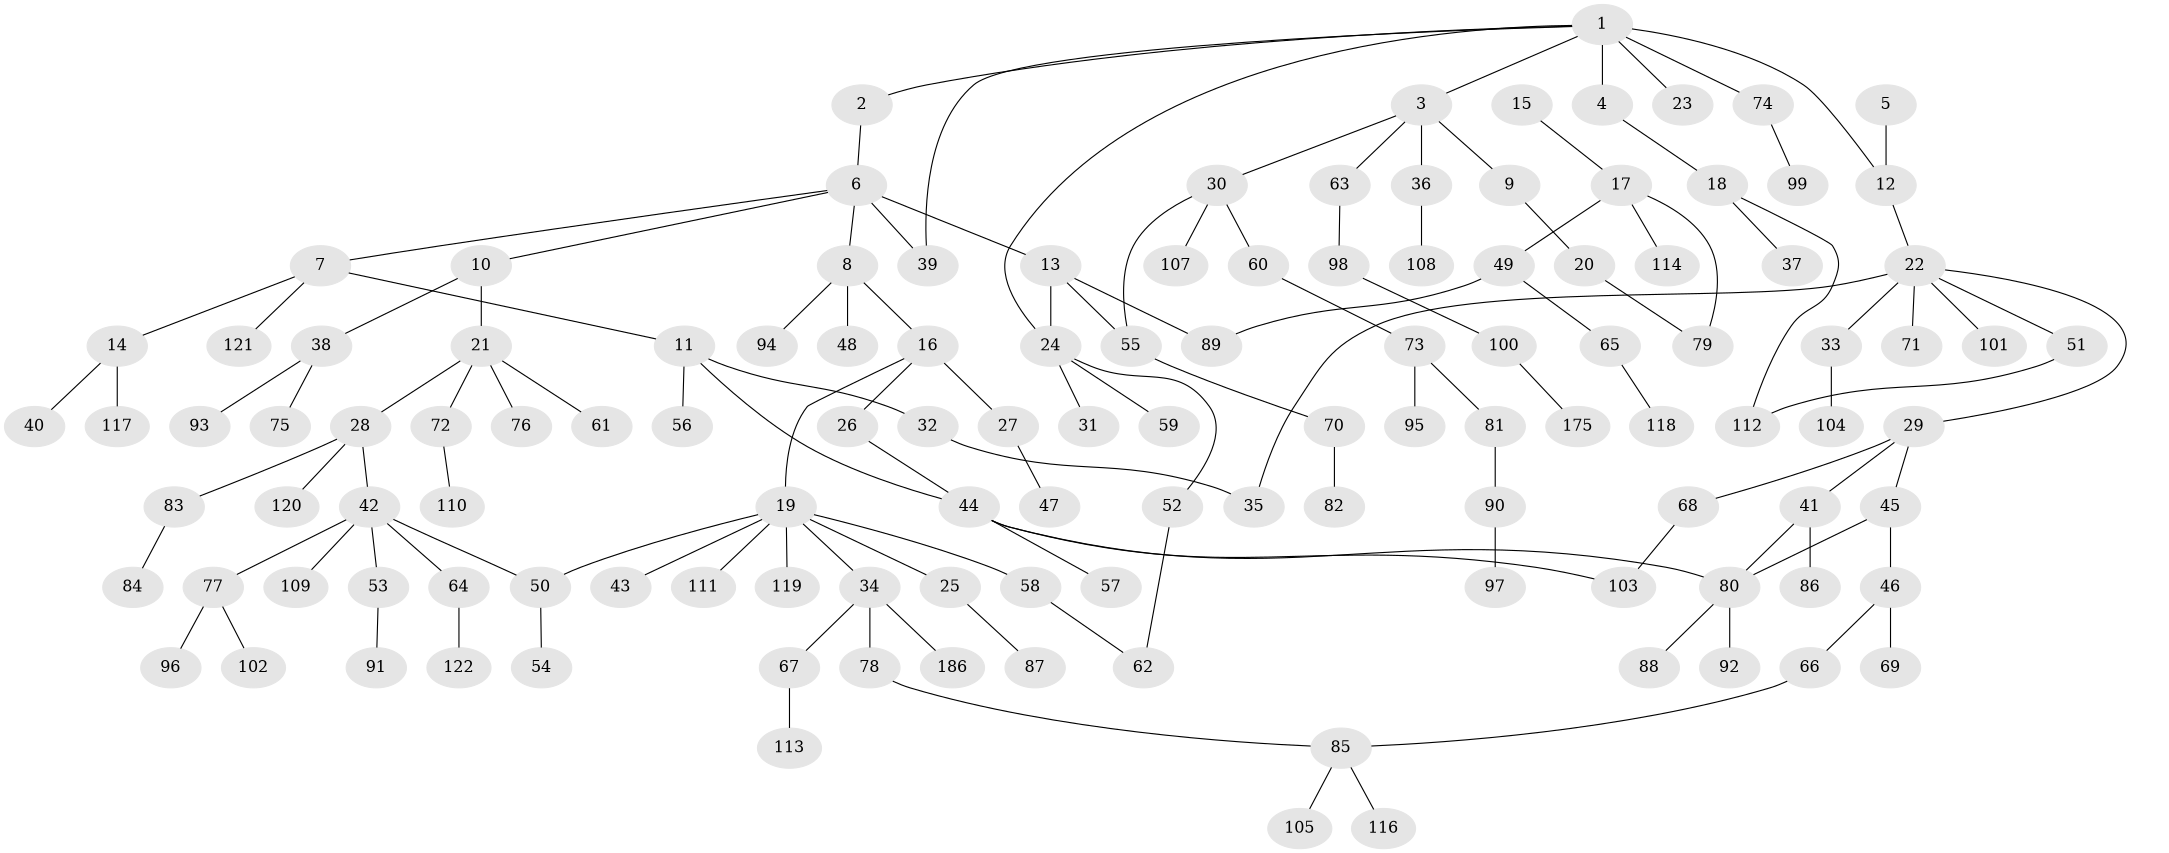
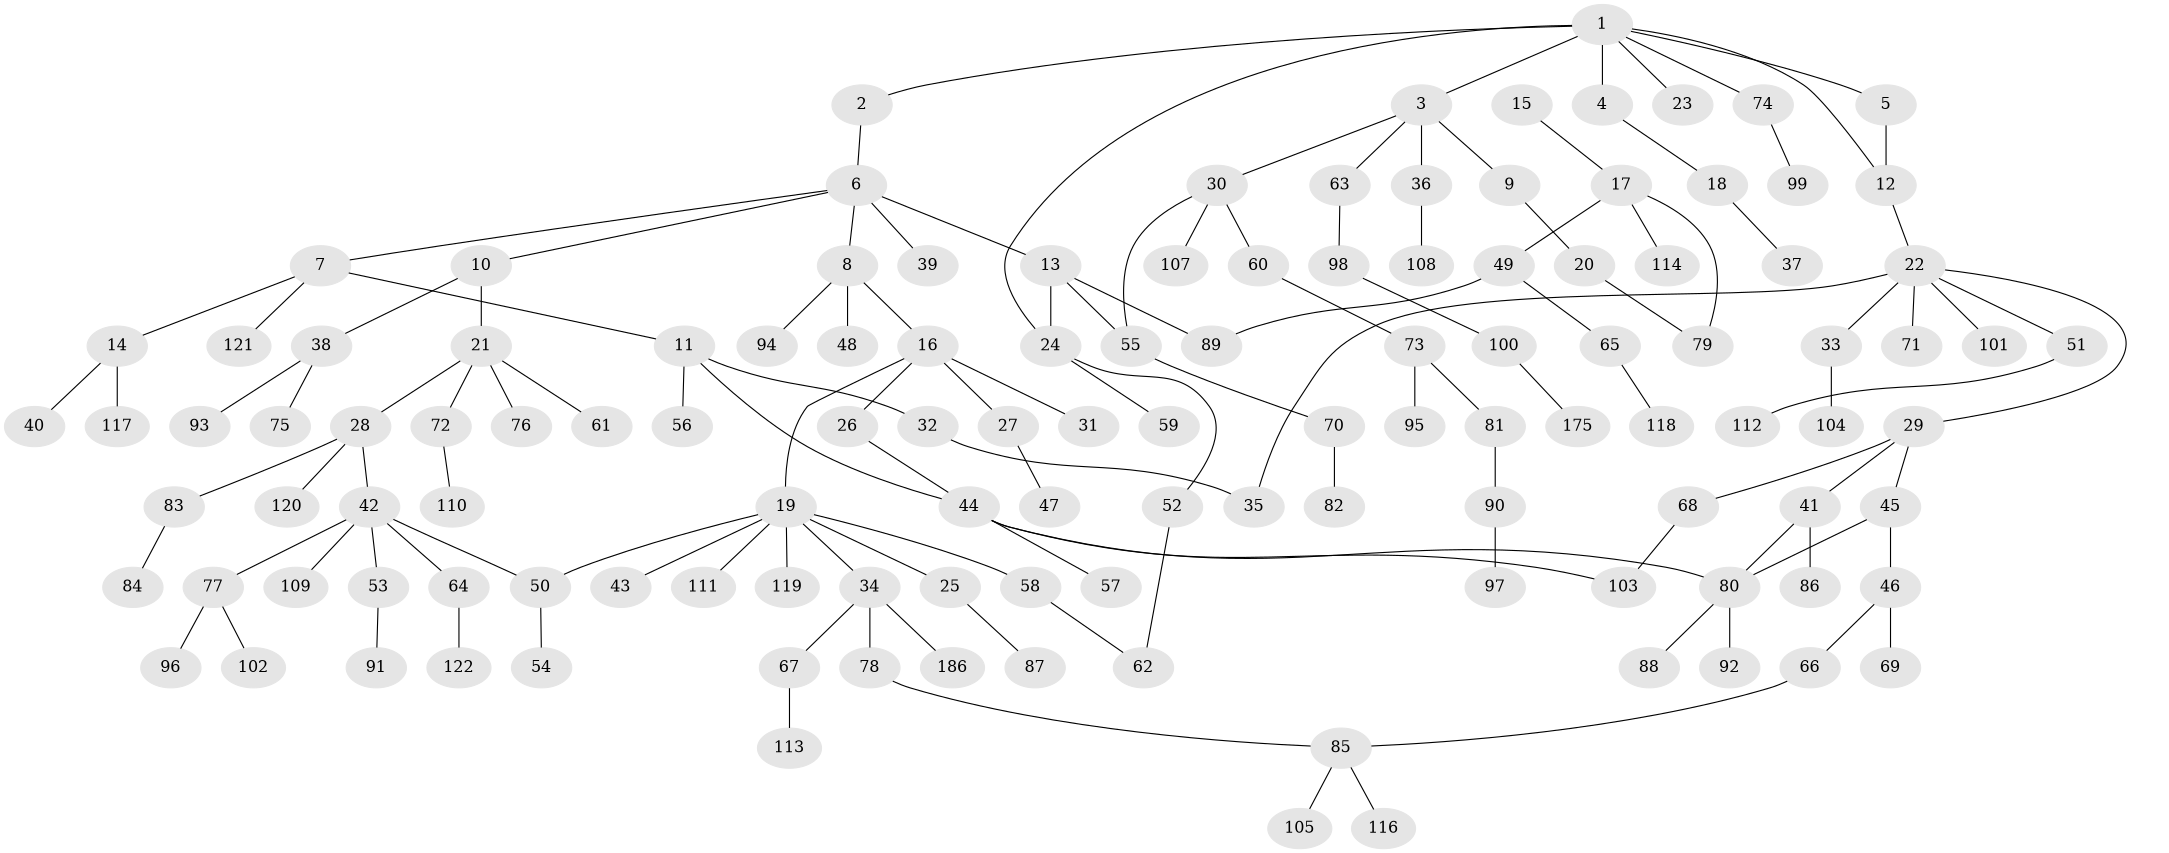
edge "1" -- "39": now "1" -- "5"
edge "18" -- "112": removed
edge "24" -- "31": now "16" -- "31"
